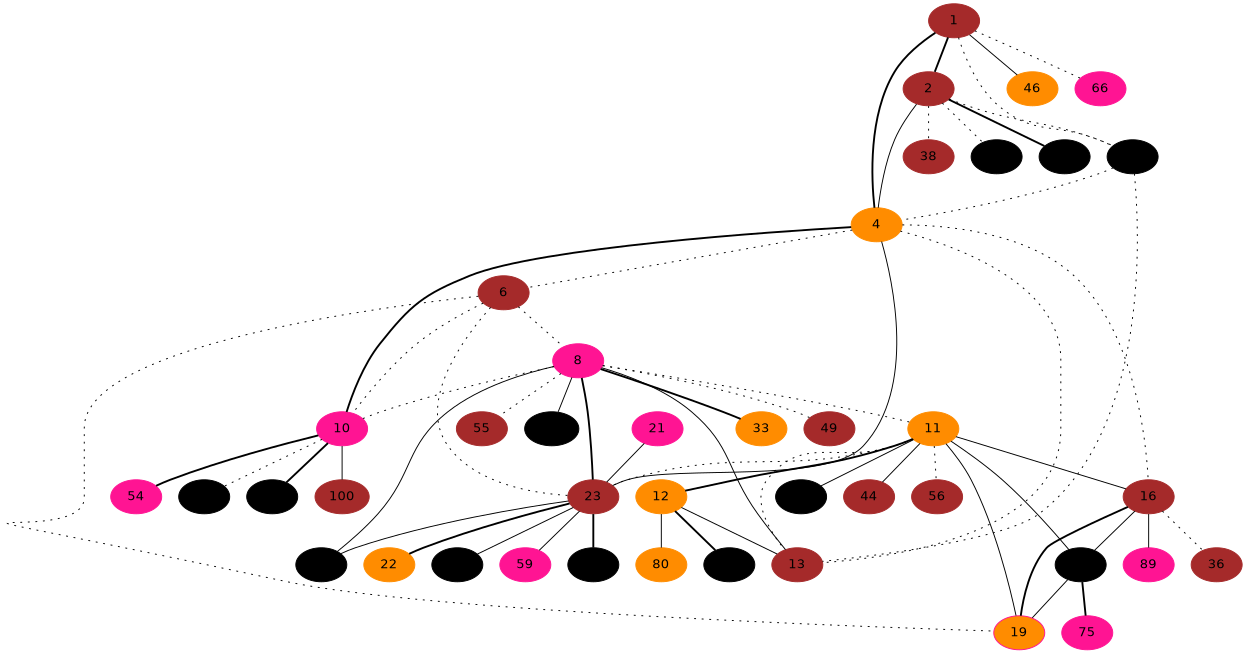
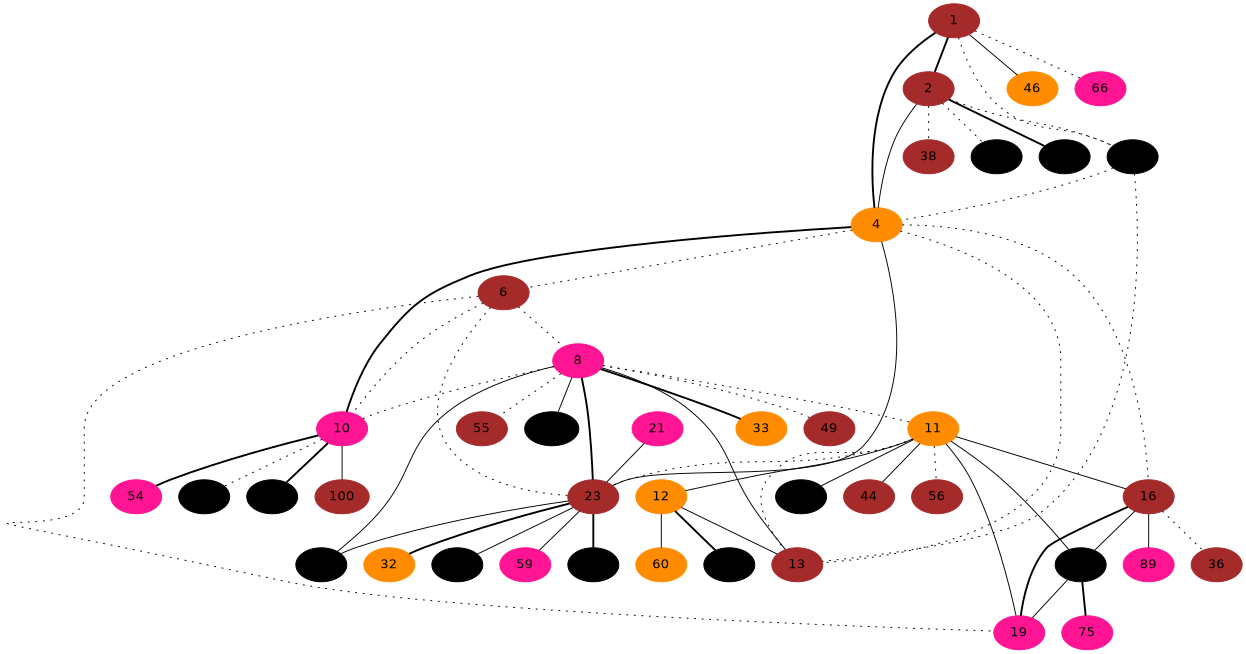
edge "11" -- "12": style bold -> solid
node "22": label "22" -> "32"
node "80": label "80" -> "60"
node "19": fillcolor darkorange -> deeppink
